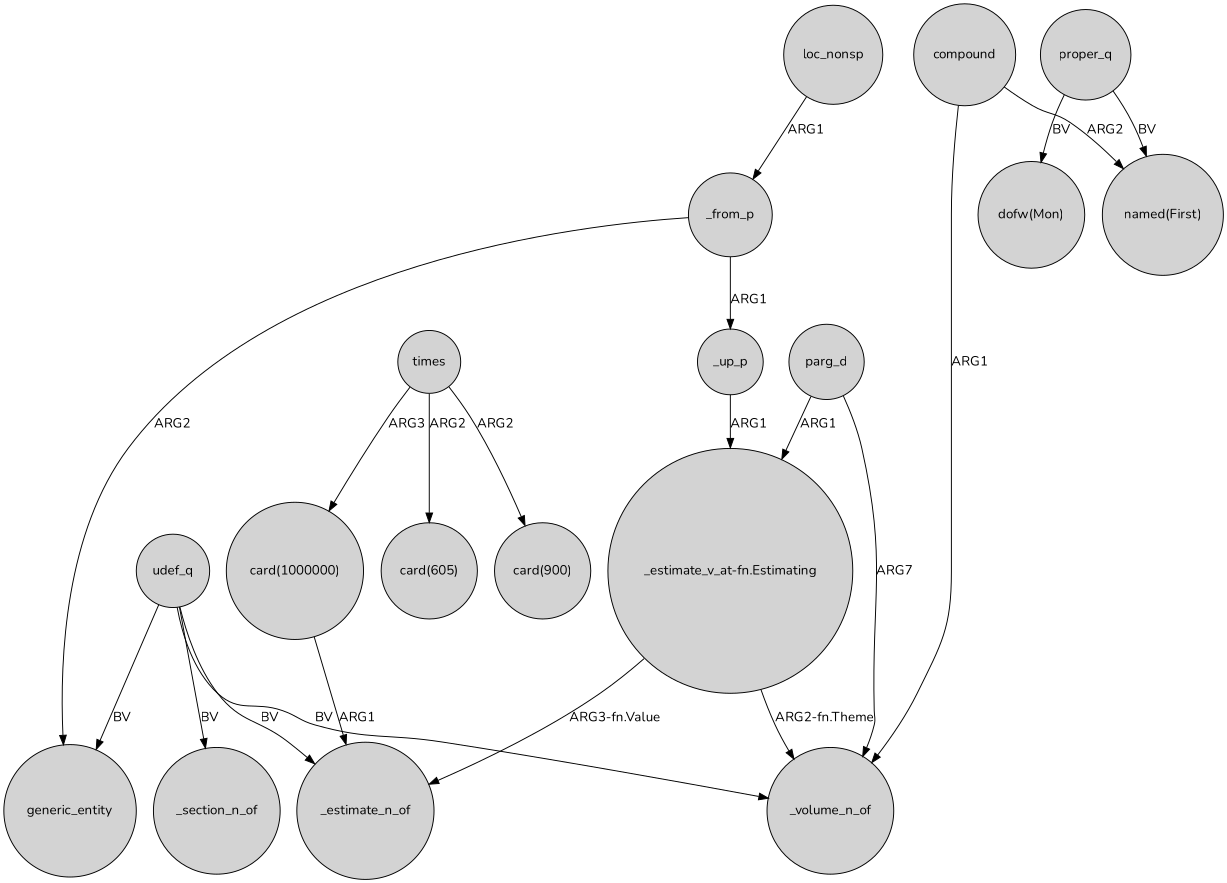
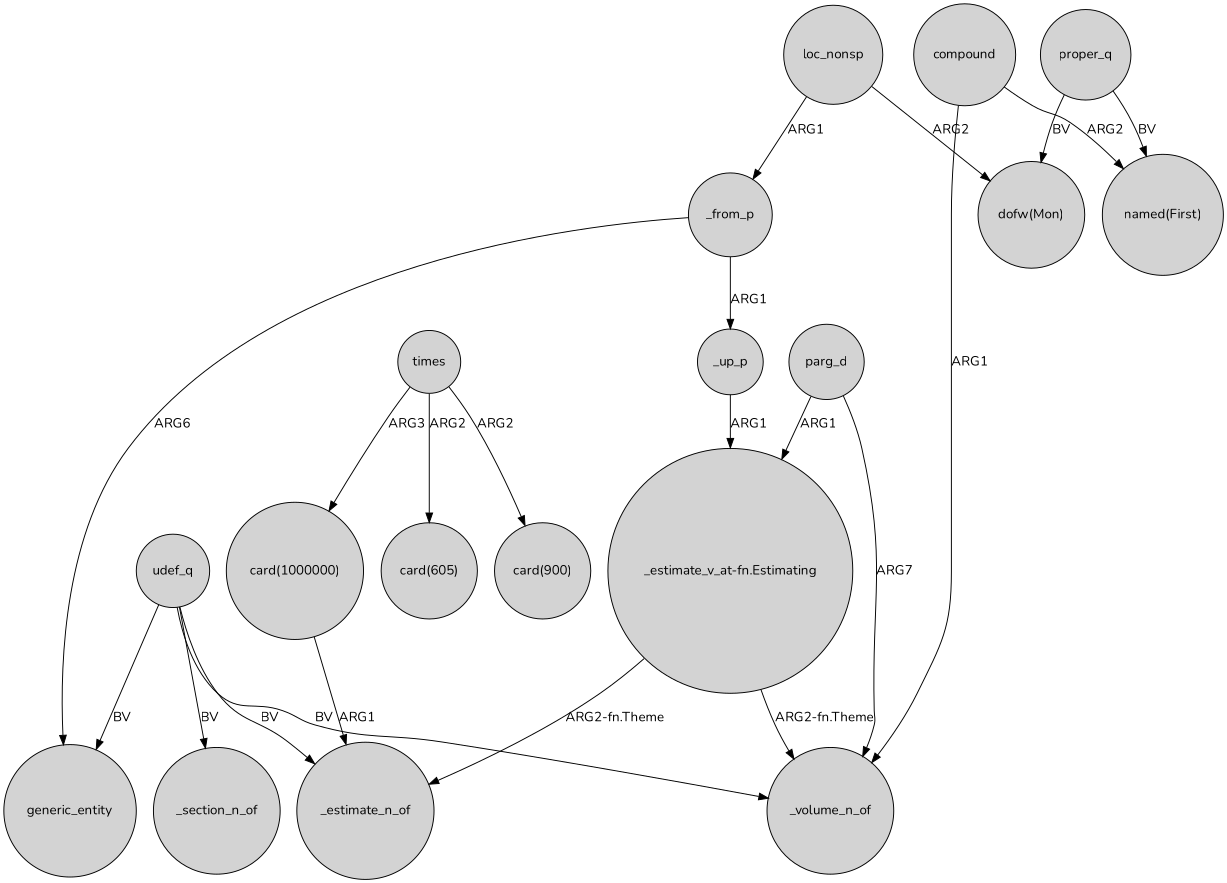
edge "loc_nonsp" -> "dofw(Mon)": added, label "ARG2"
edge "_from_p" -> "generic_entity": label "ARG2" -> "ARG6"
edge "_estimate_v_at-fn.Estimating" -> "_estimate_n_of": label "ARG3-fn.Value" -> "ARG2-fn.Theme"
